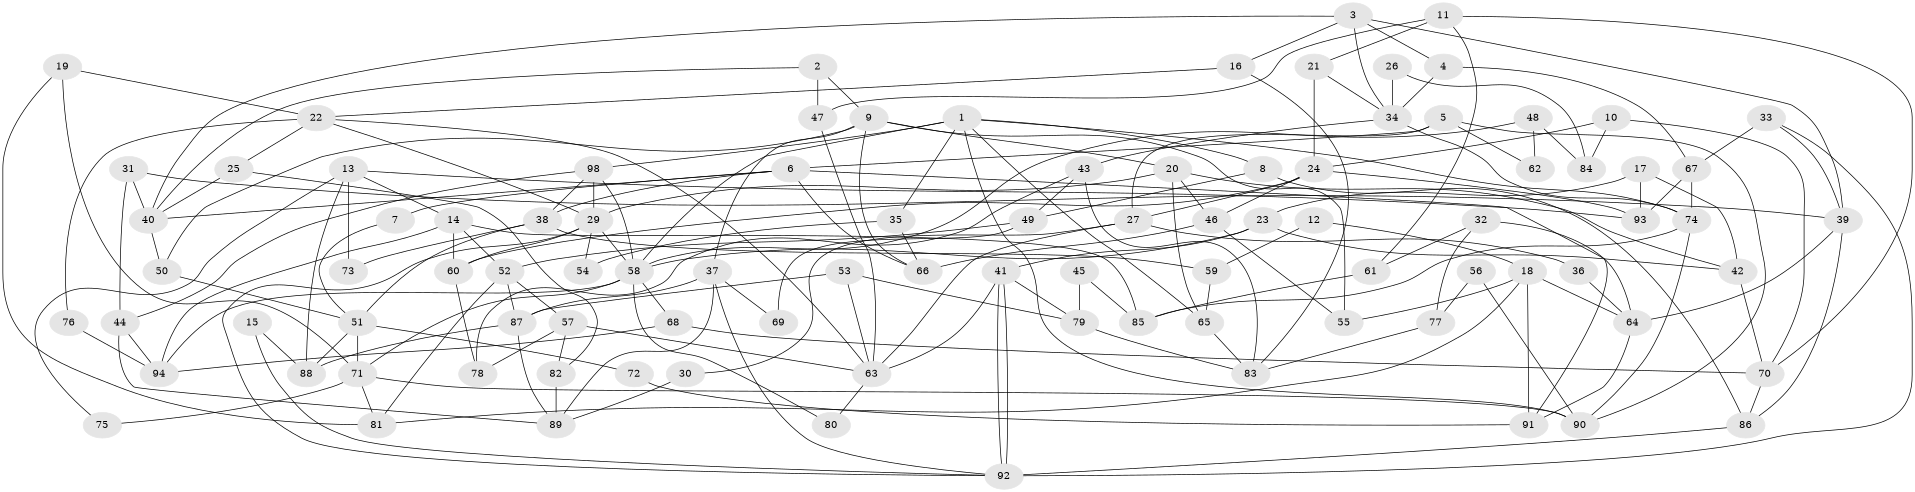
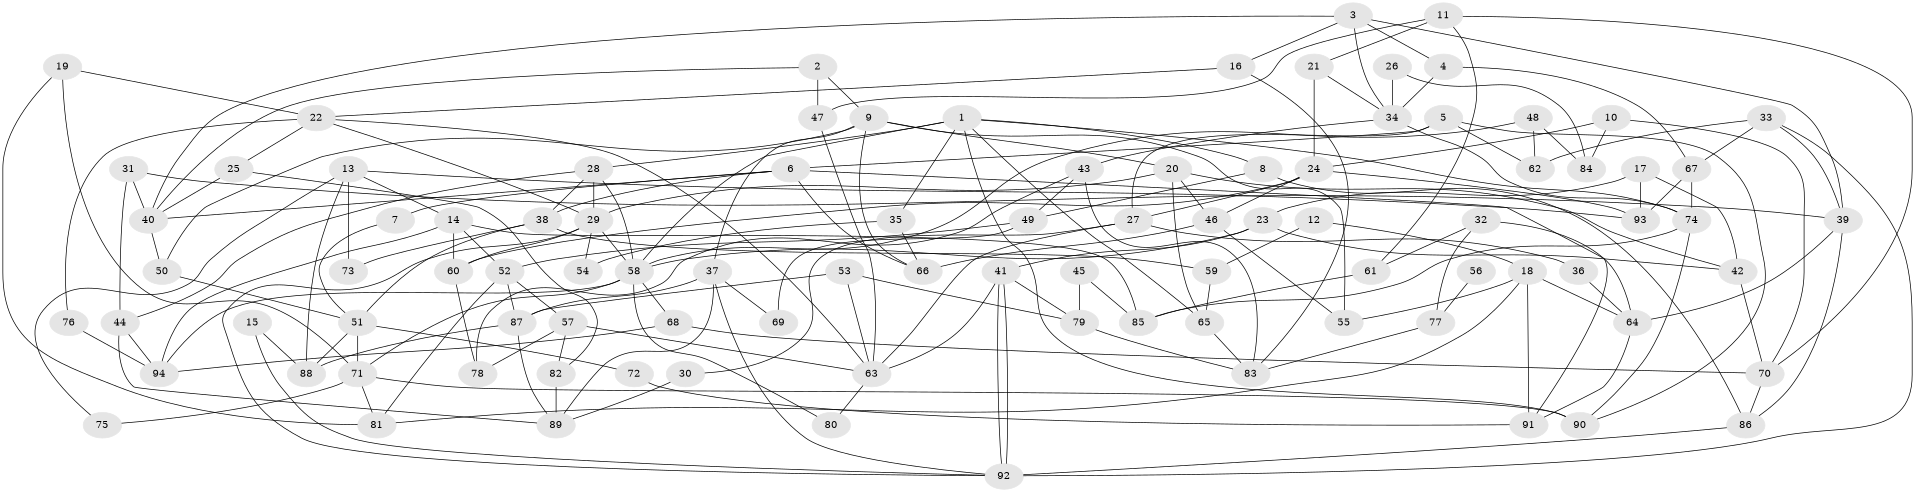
edge "33" -- "62": added
node "98": label "98" -> "28"
edge "56" -- "90": removed
